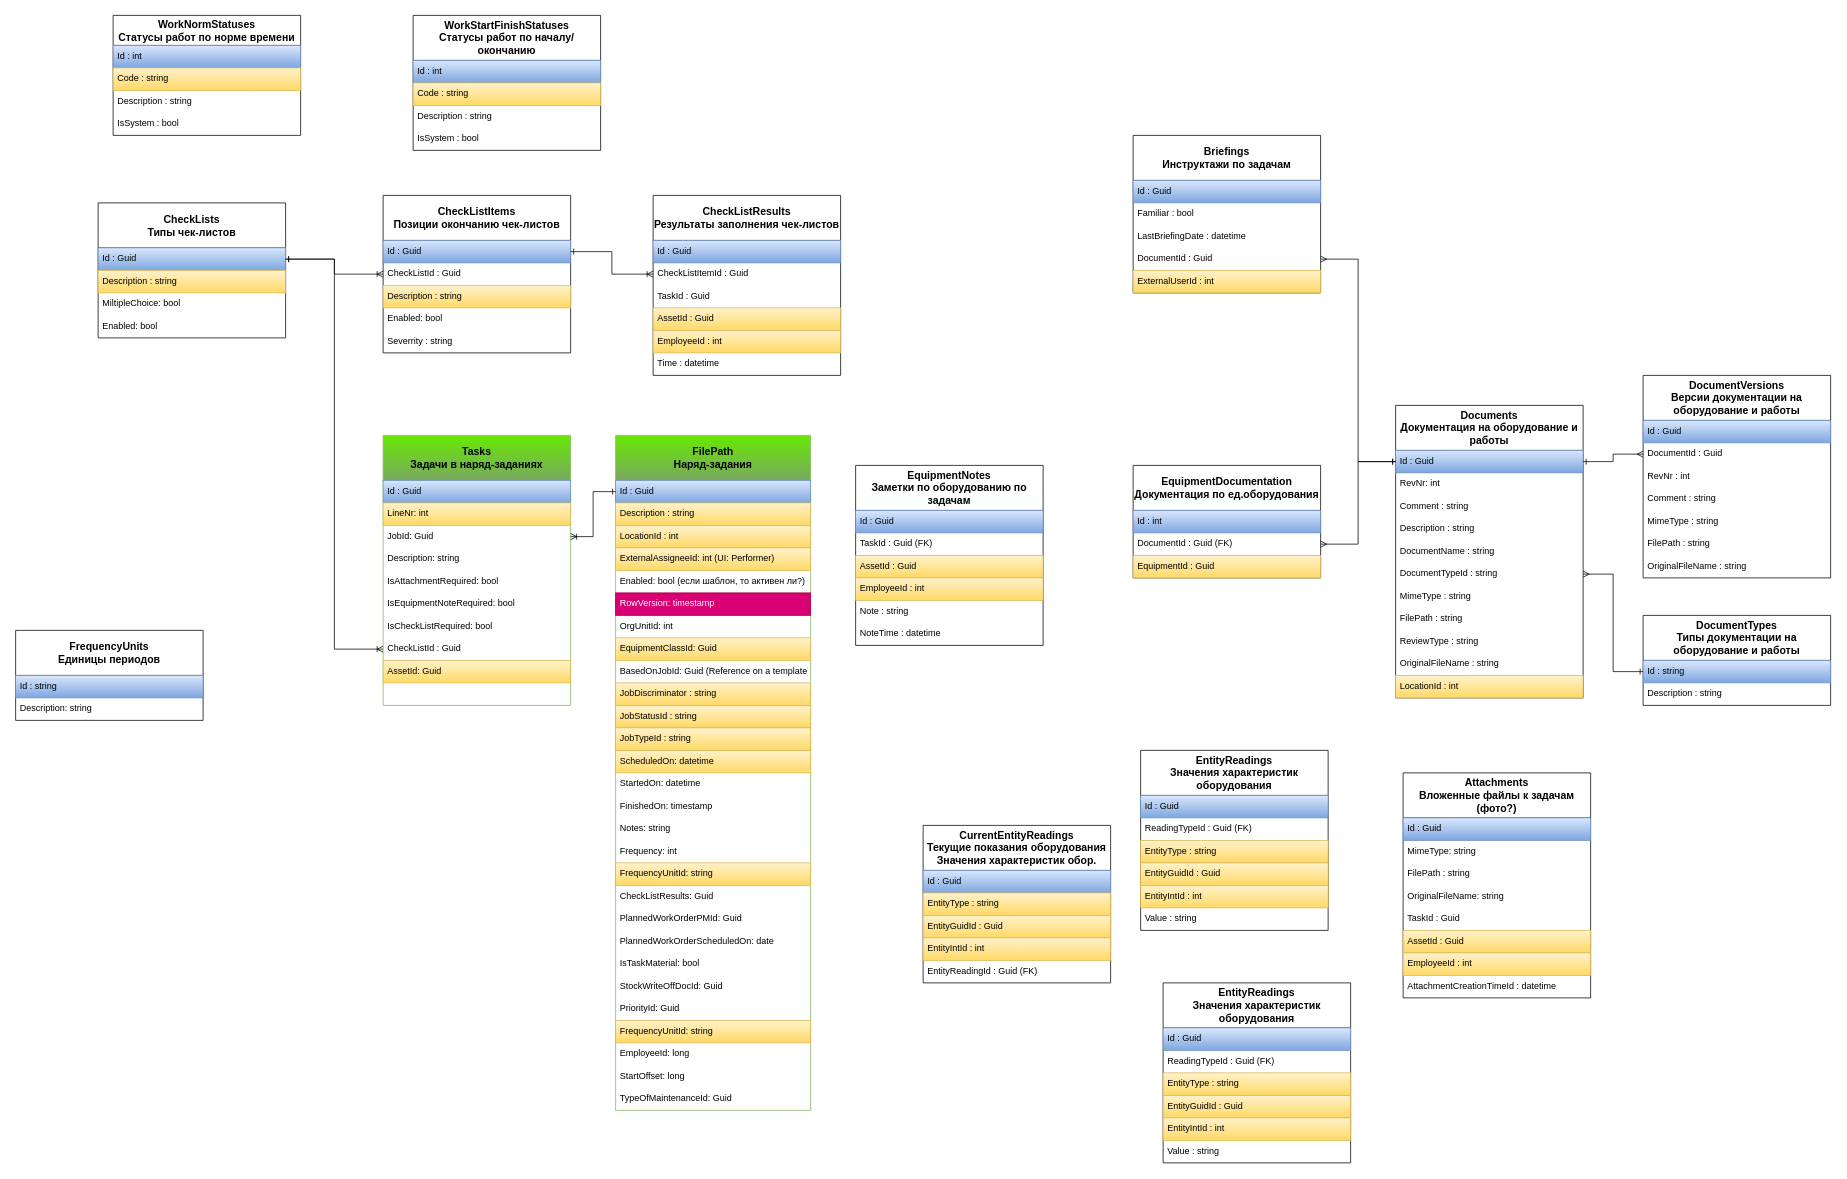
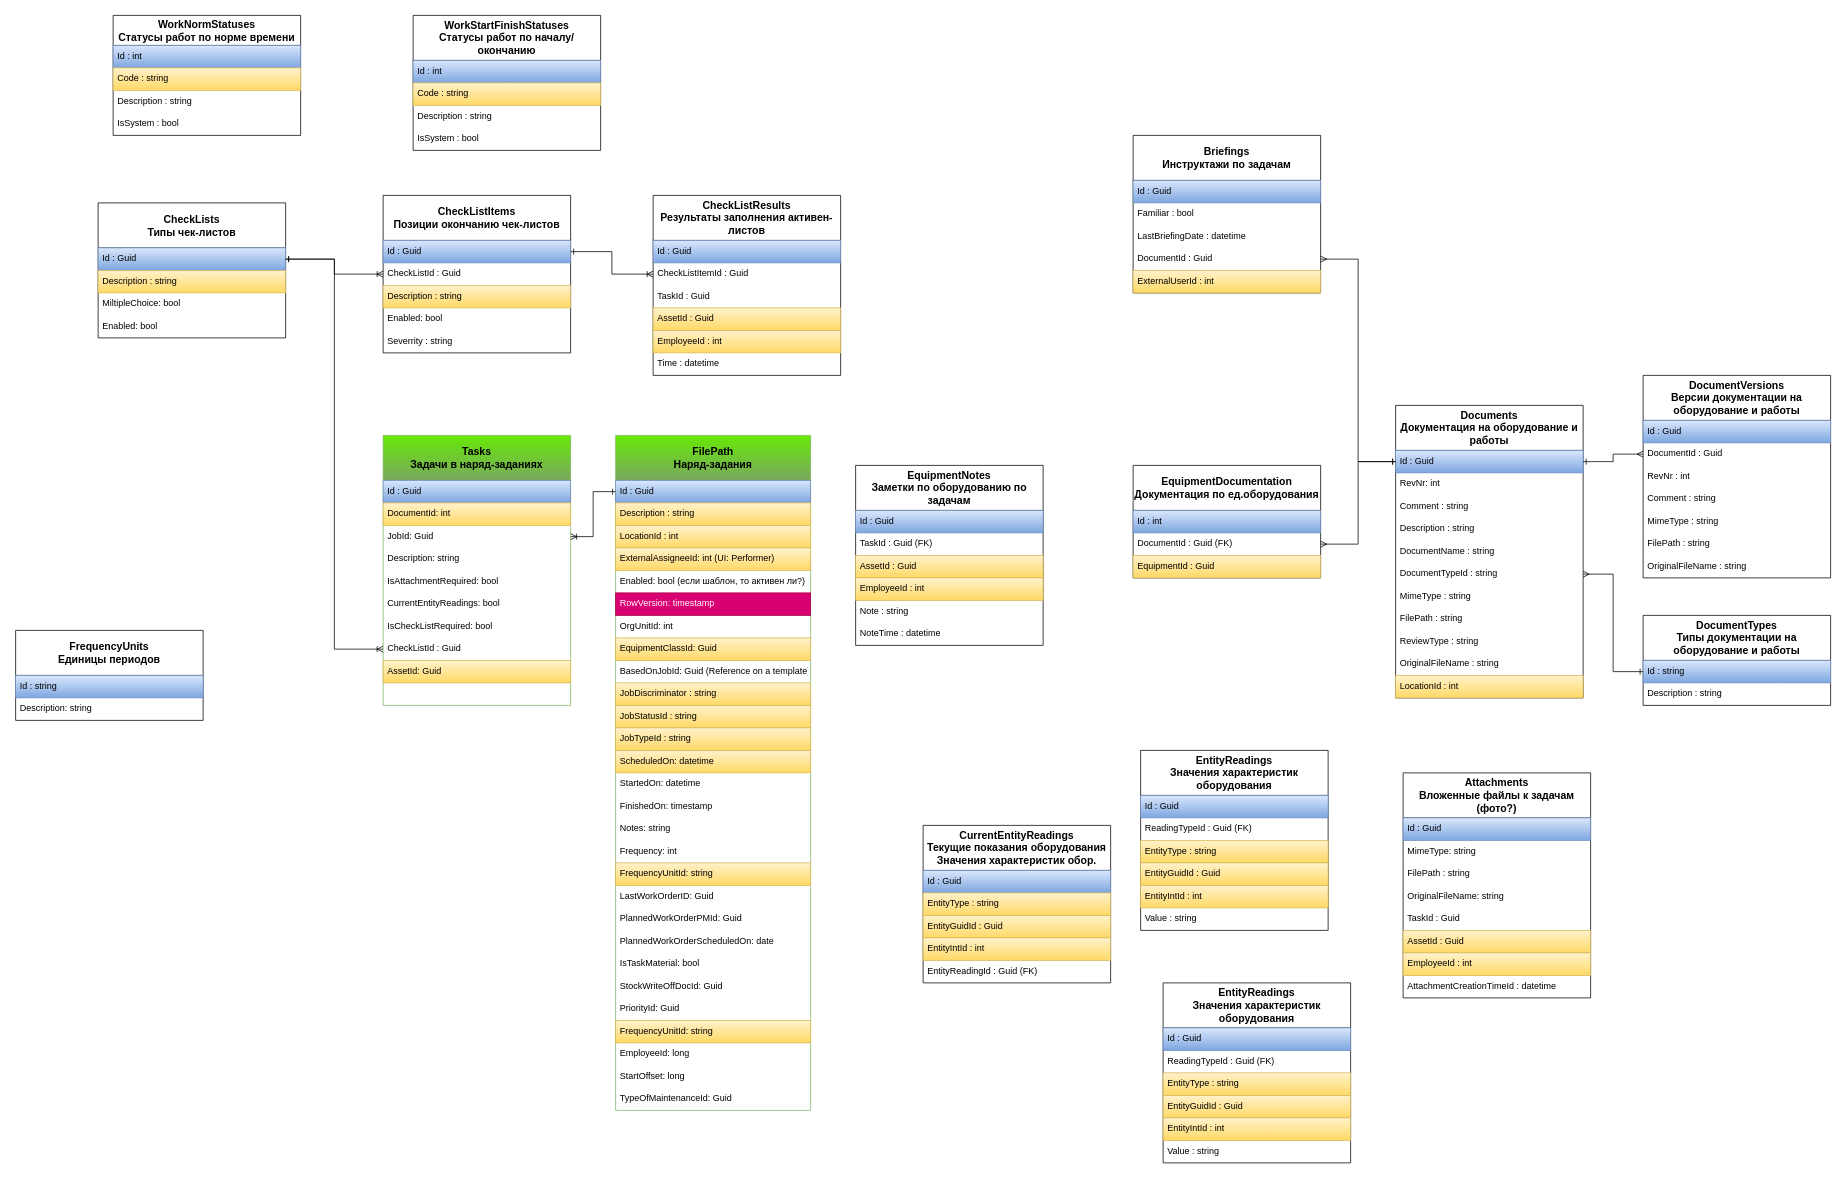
node "CheckListResults Результаты заполнения чек-листов": label "CheckListResults Результаты заполнения чек-листов" -> "CheckListResults Результаты заполнения активен-листов"
node "LineNr: int": label "LineNr: int" -> "DocumentId: int"
node "IsEquipmentNoteRequired: bool": label "IsEquipmentNoteRequired: bool" -> "CurrentEntityReadings: bool"
node "CheckListResults: Guid": label "CheckListResults: Guid" -> "LastWorkOrderID: Guid"
